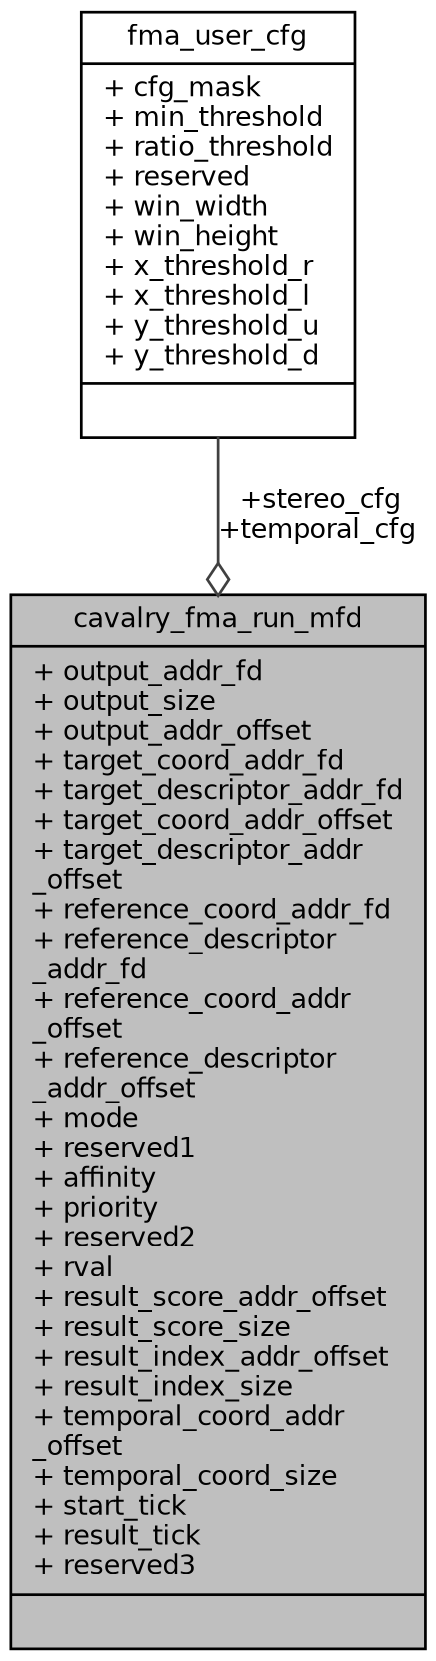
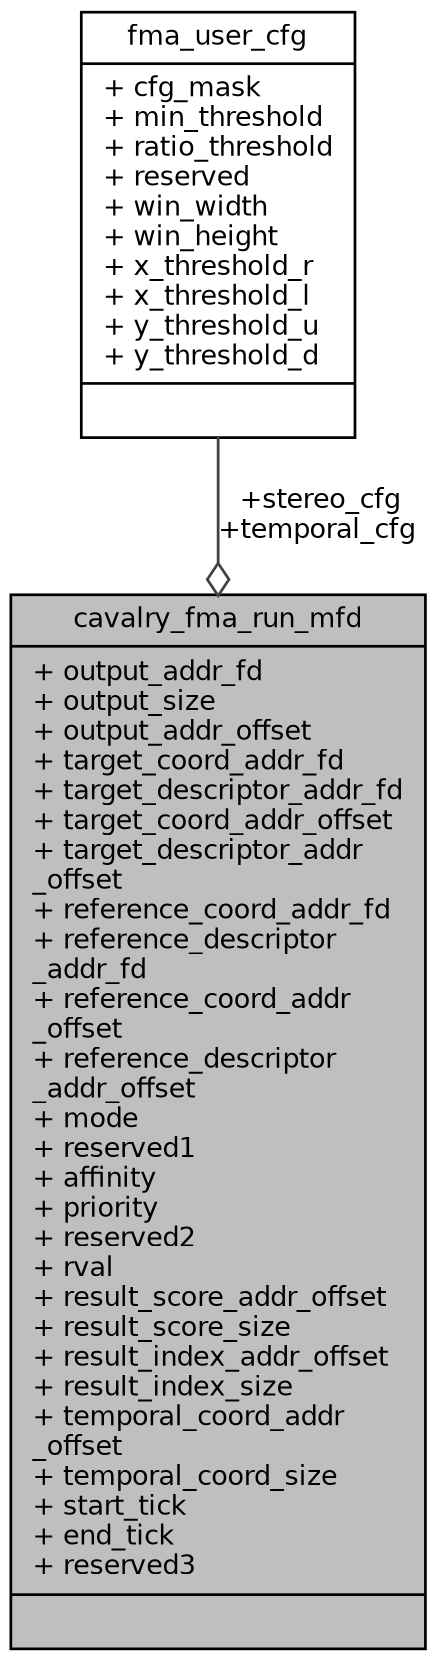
node "cavalry_fma_run_mfd": text "+ result_tick" -> "+ end_tick"
